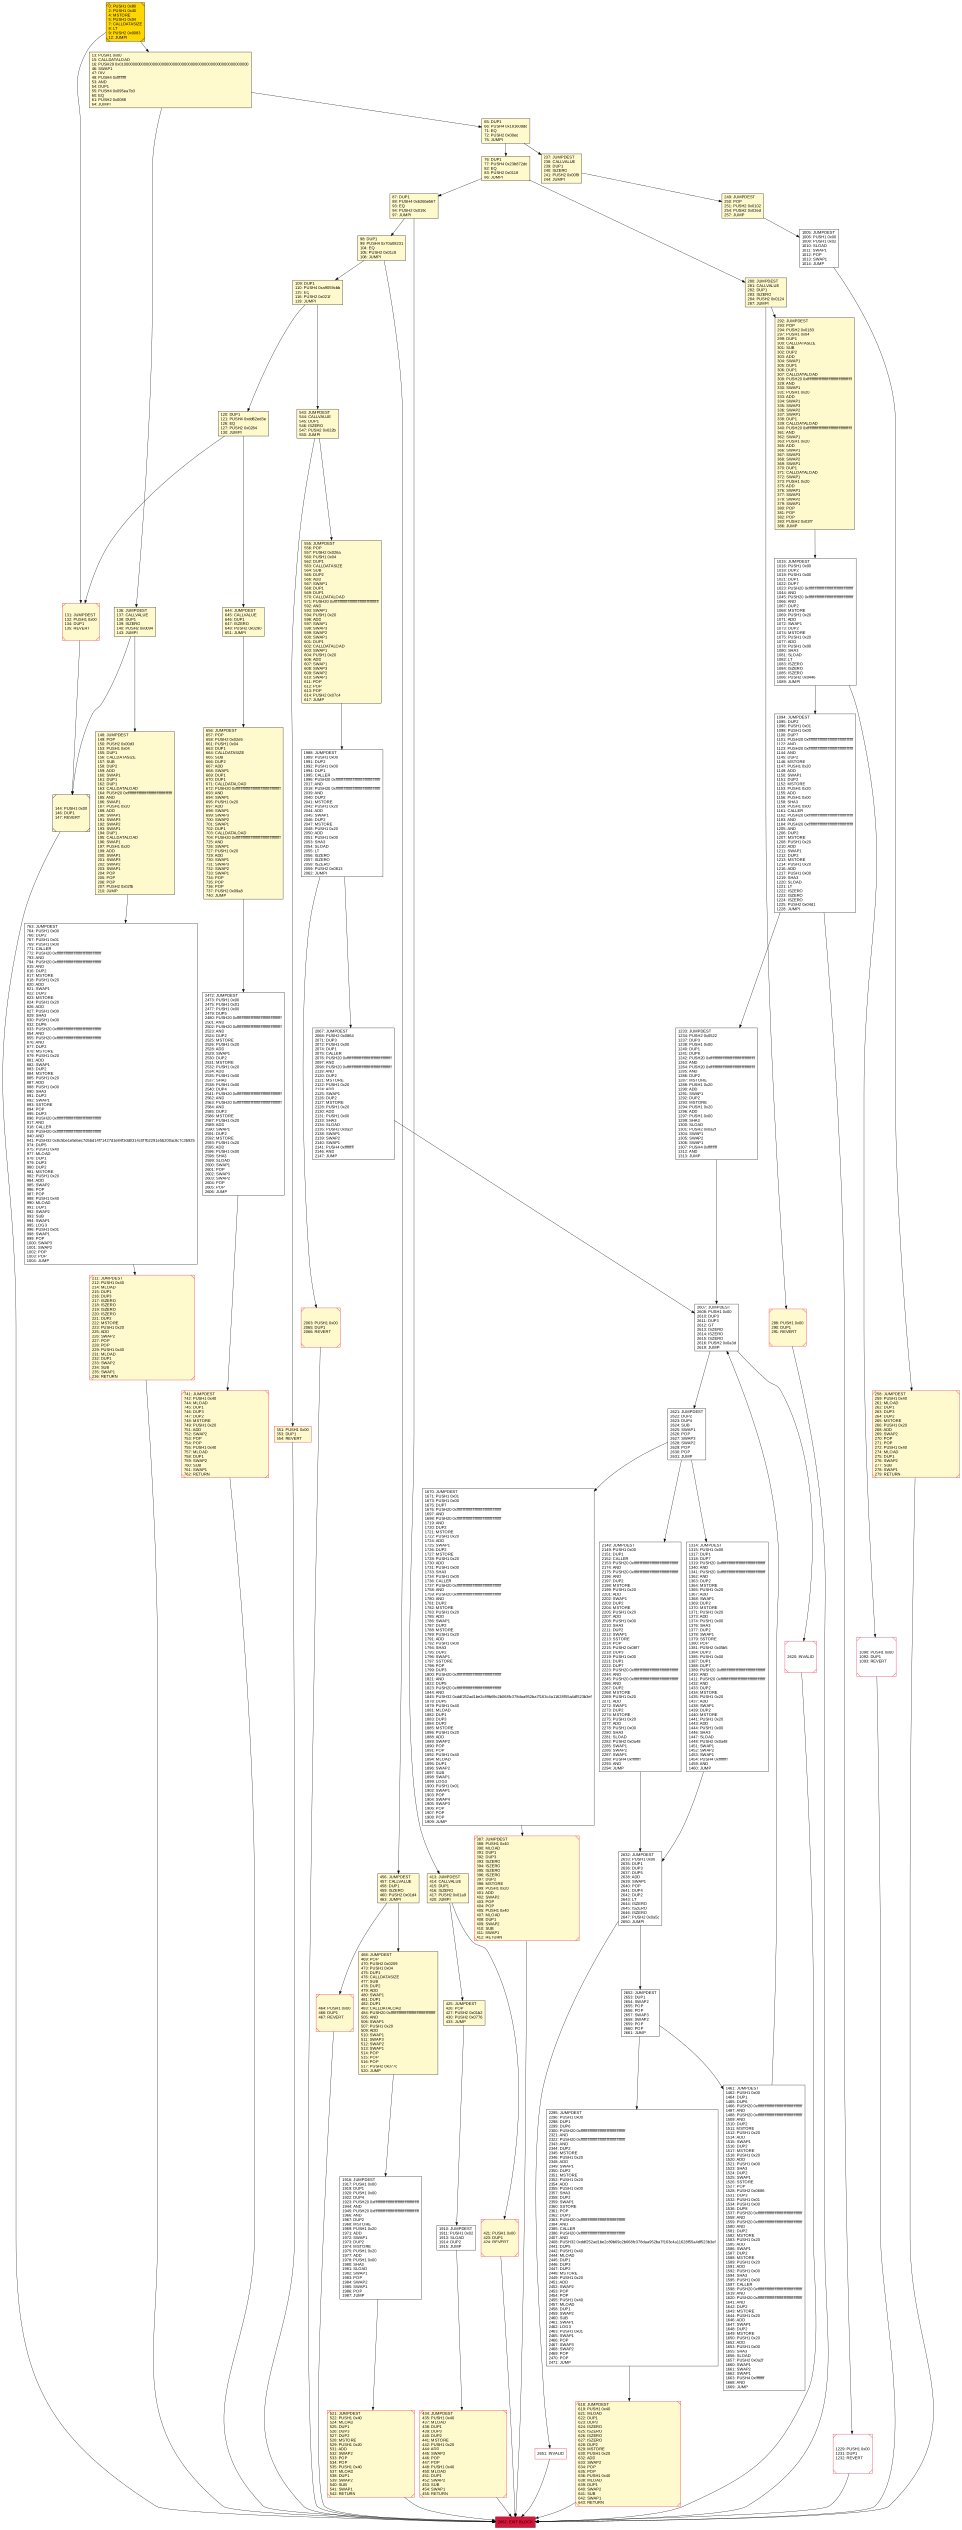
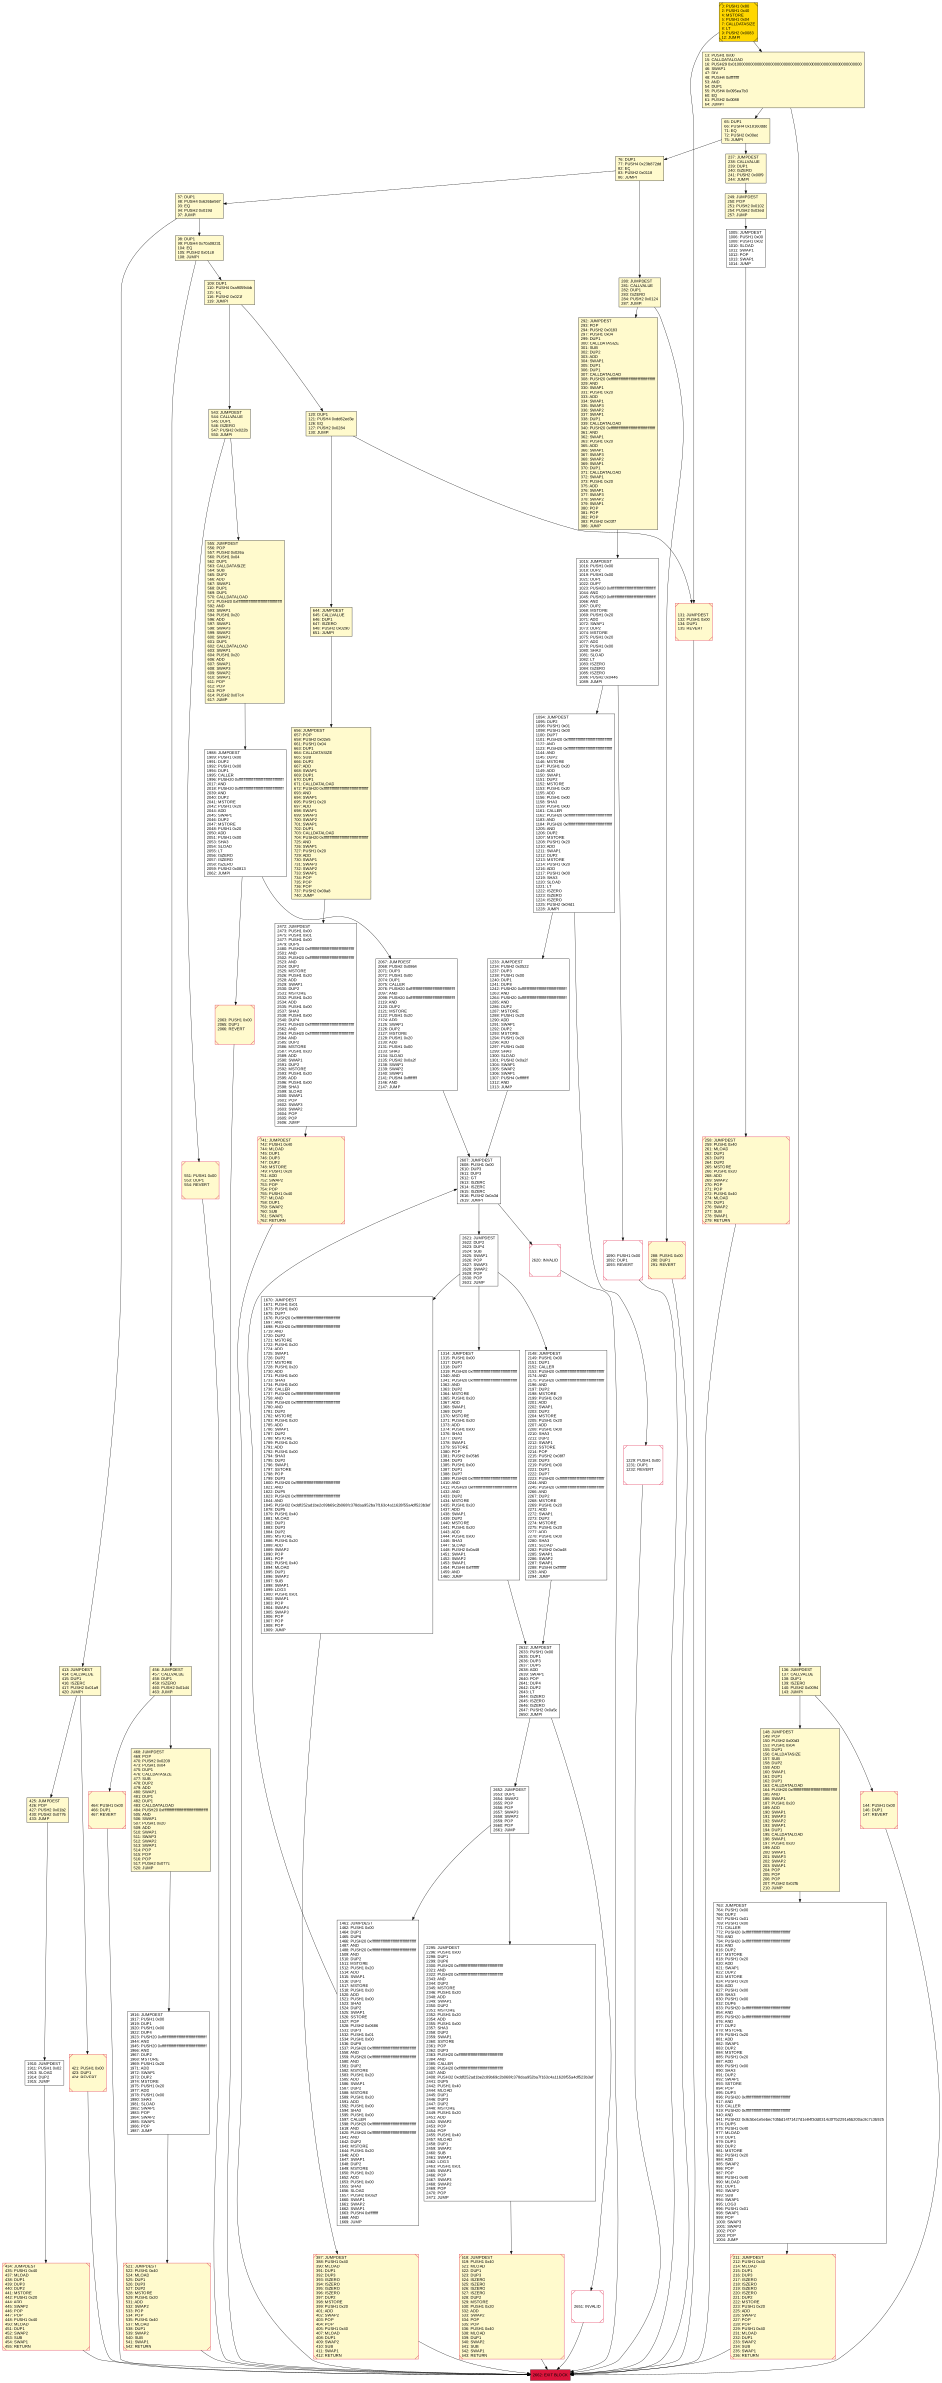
edge "131: JUMPDEST 132: PUSH1 0x00 134: DUP1 135: REVERT" -> "144: PUSH1 0x00 146: DUP1 147: REVERT": now "131: JUMPDEST 132: PUSH1 0x00 134: DUP1 135: REVERT" -> "2662: EXIT BLOCK"
node "144: PUSH1 0x00 146: DUP1 147: REVERT": color black -> crimson
node "551: PUSH1 0x00 553: DUP1 554: REVERT": shape box -> Msquare
node "2651: INVALID": shape box -> Msquare
